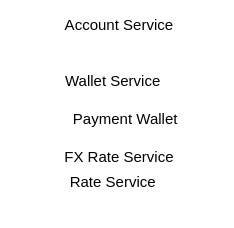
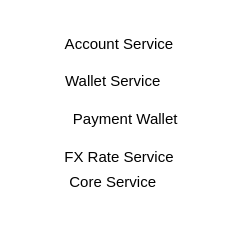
node "Account Service": moved (119, 26) -> (119, 44)
node "Rate Service": label "Rate Service" -> "Core Service"
